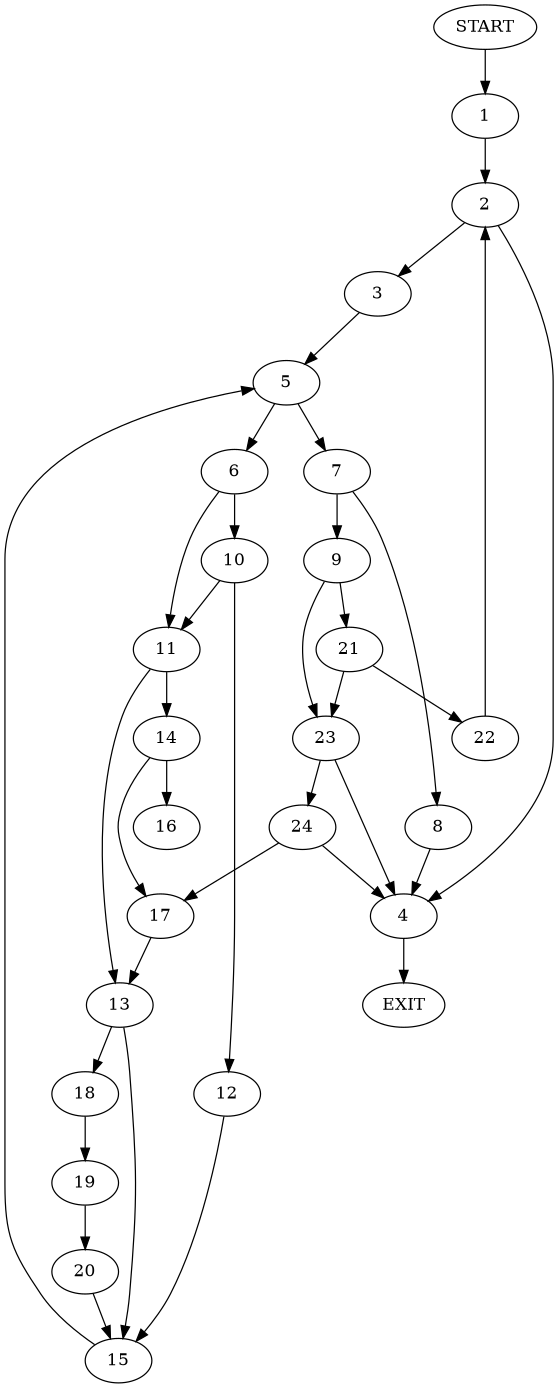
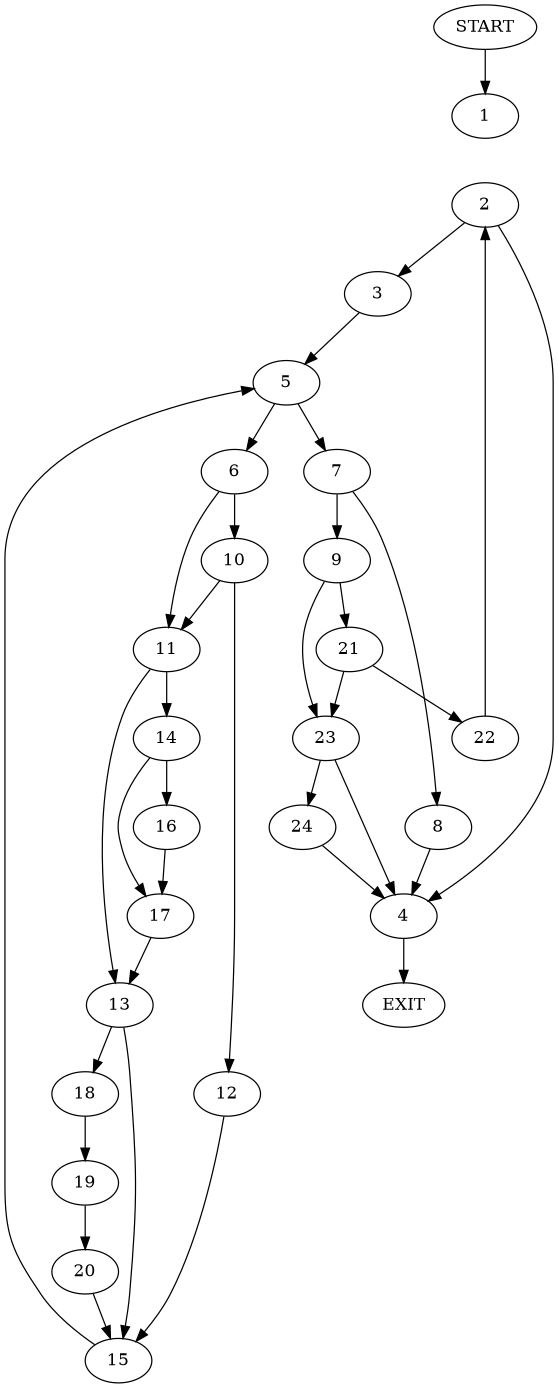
edge "1" -> "2": removed
edge "24" -> "17": now "16" -> "17"
